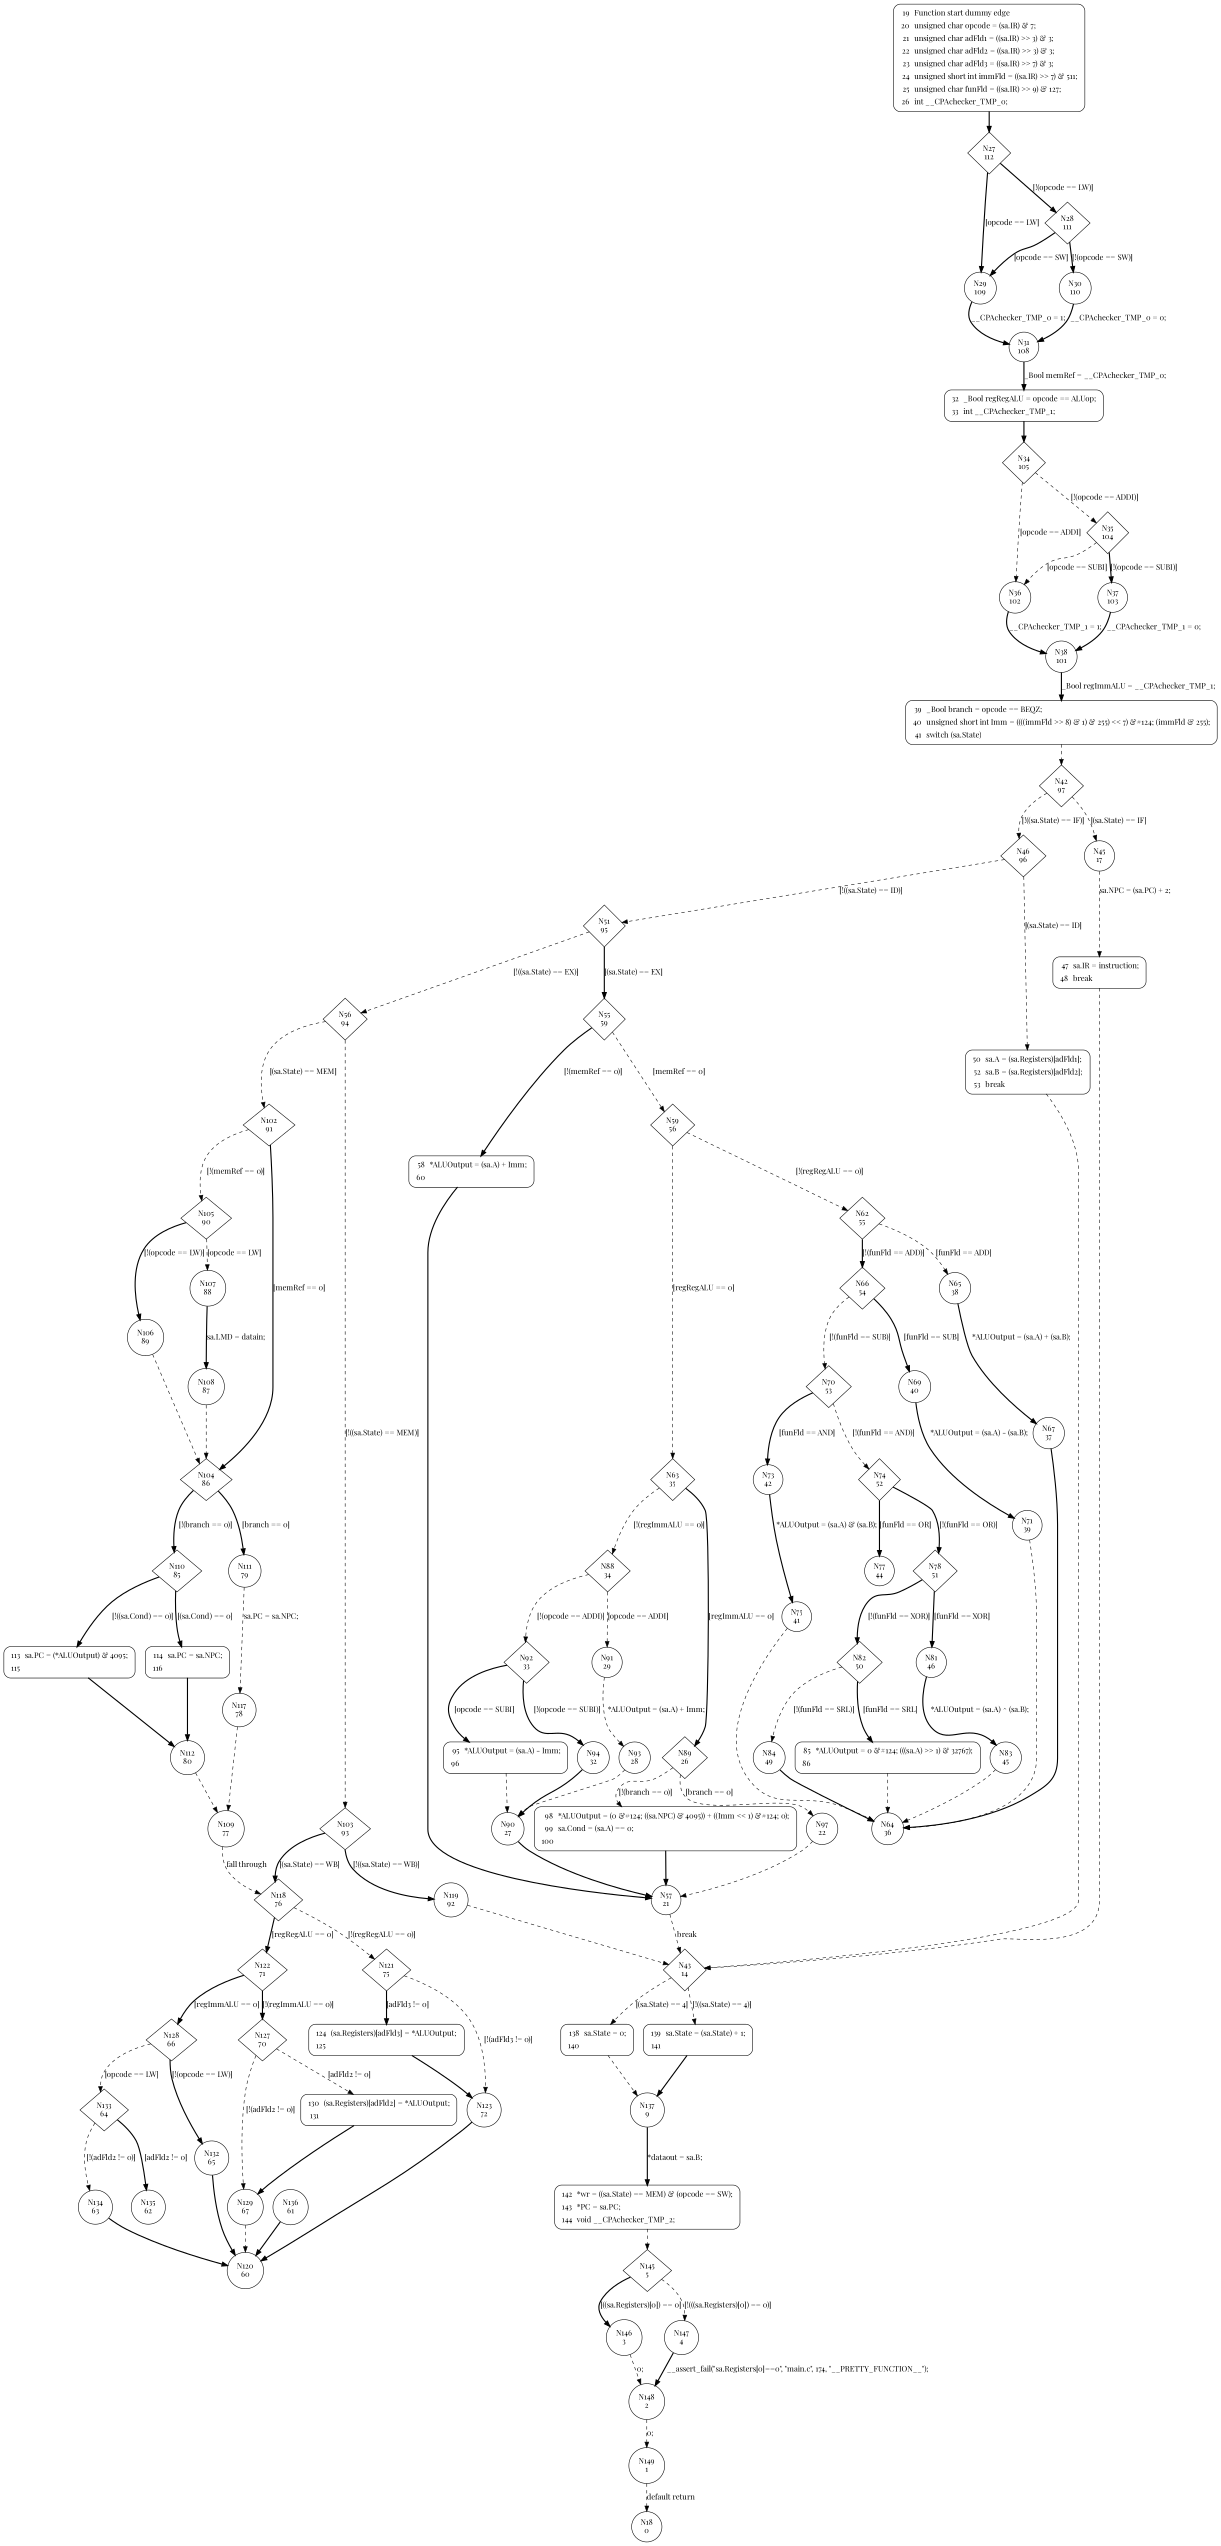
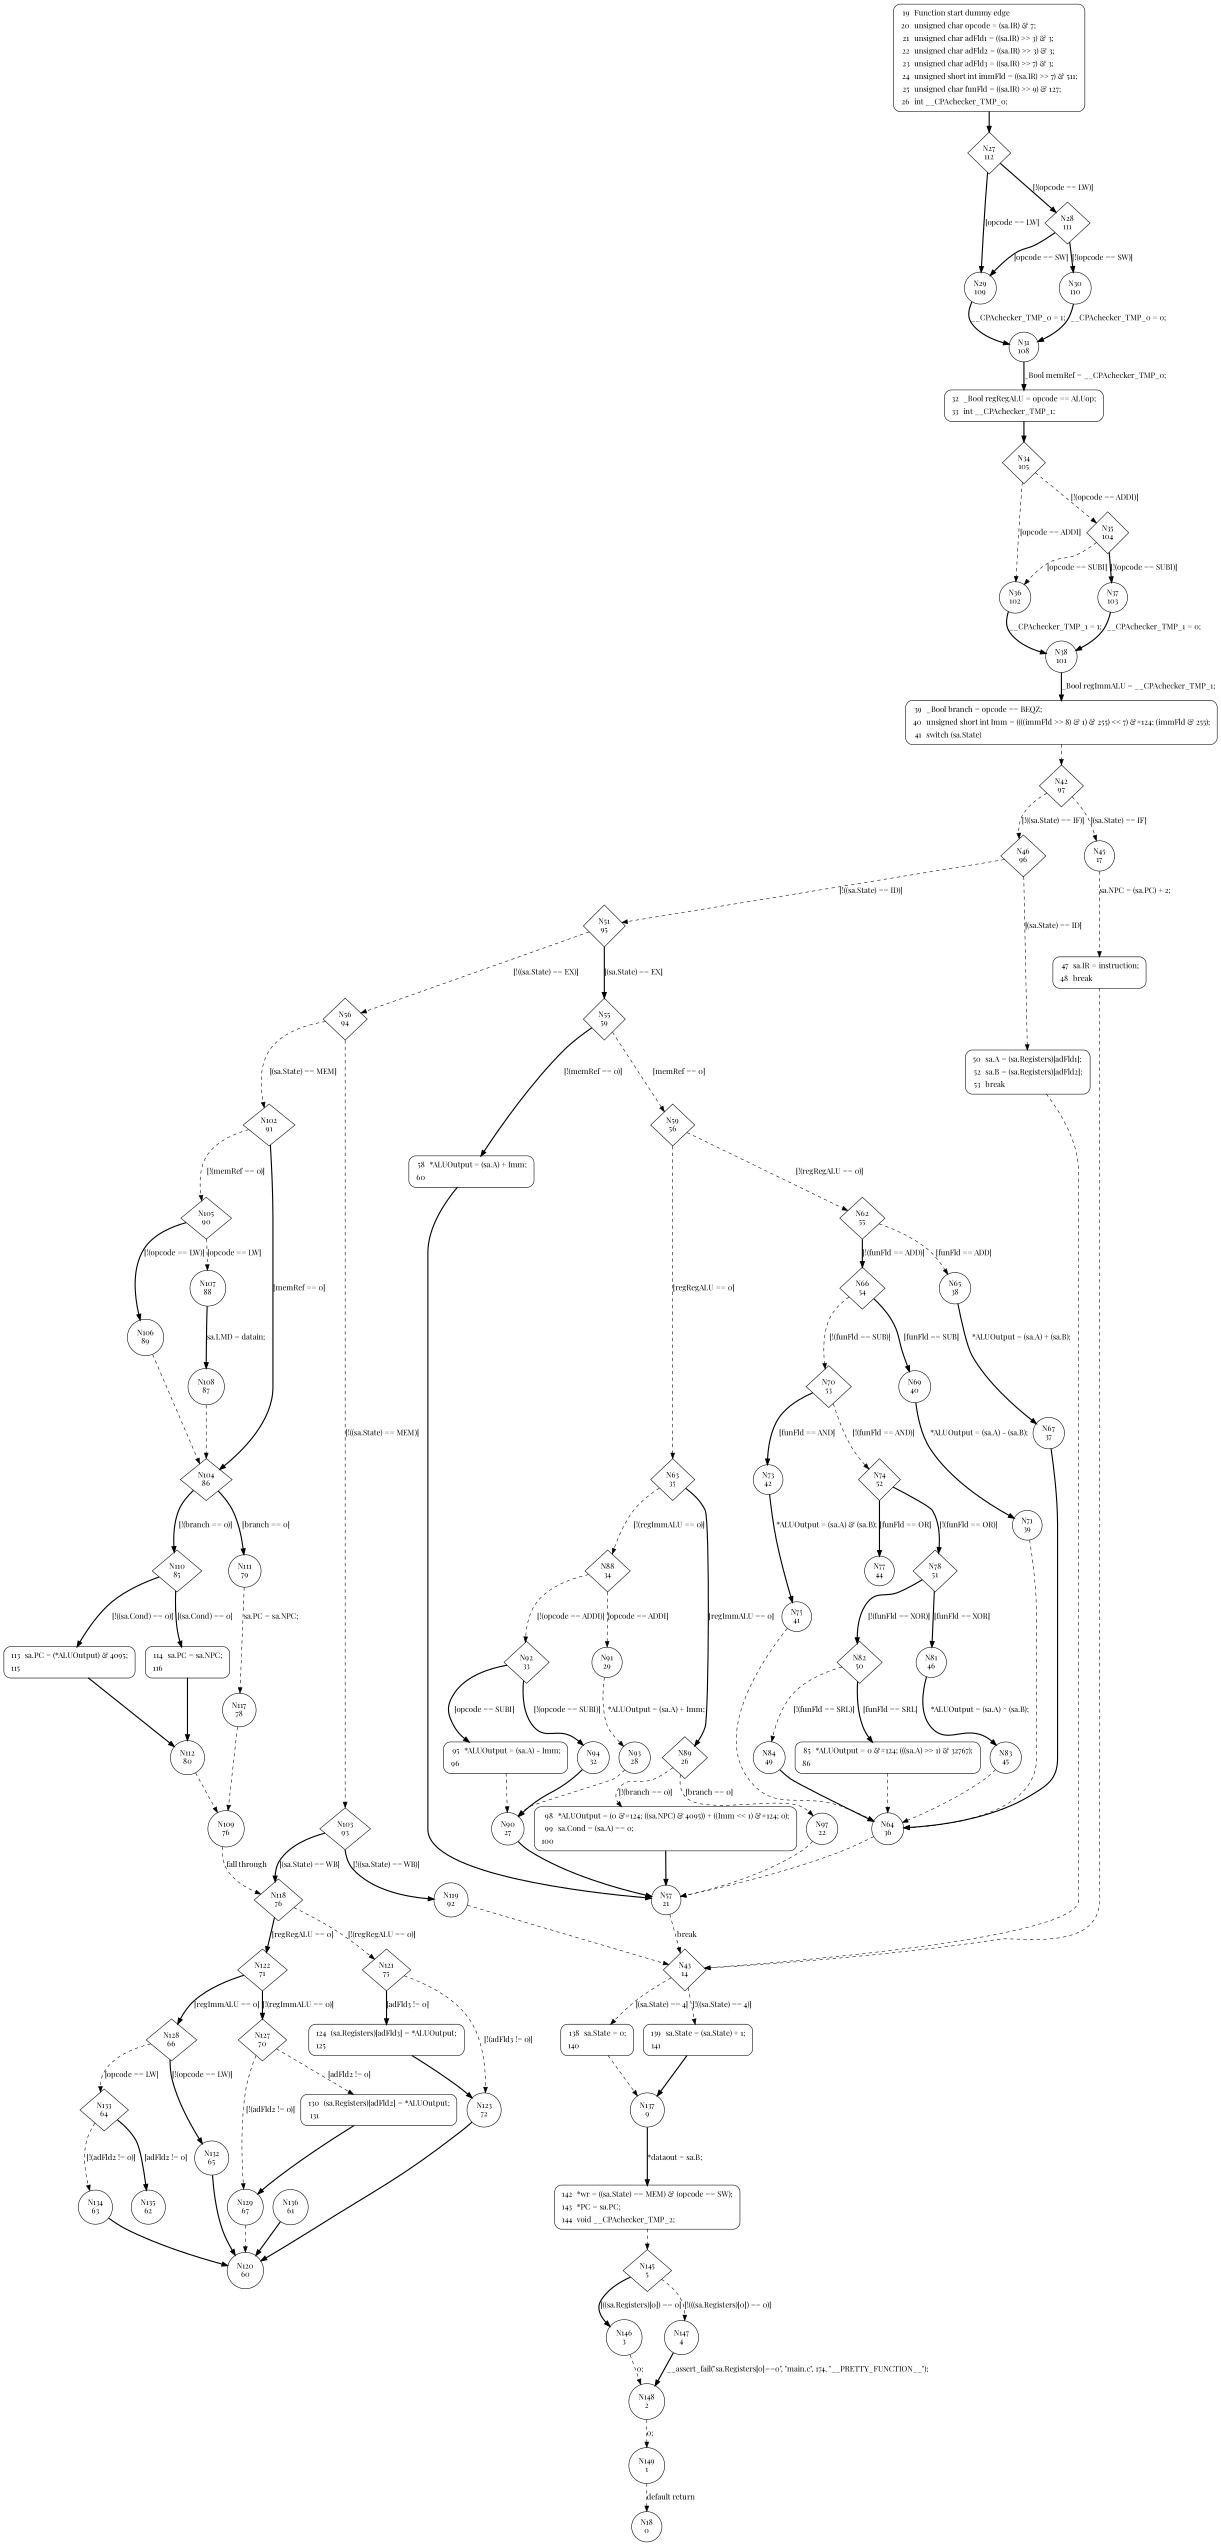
node "N109 77": label "N109 77" -> "N109 76"
edge "N64 36" -> "N57 21": added
